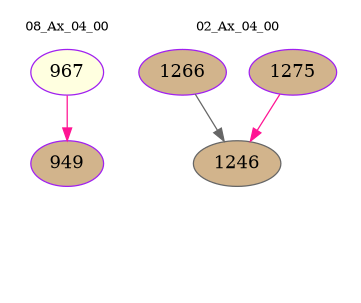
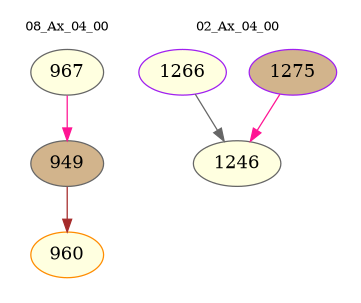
node "967": color purple -> gray40
node "1266": fillcolor tan -> lightyellow
node "949": color purple -> gray40
node "1246": fillcolor tan -> lightyellow
node "960": added
